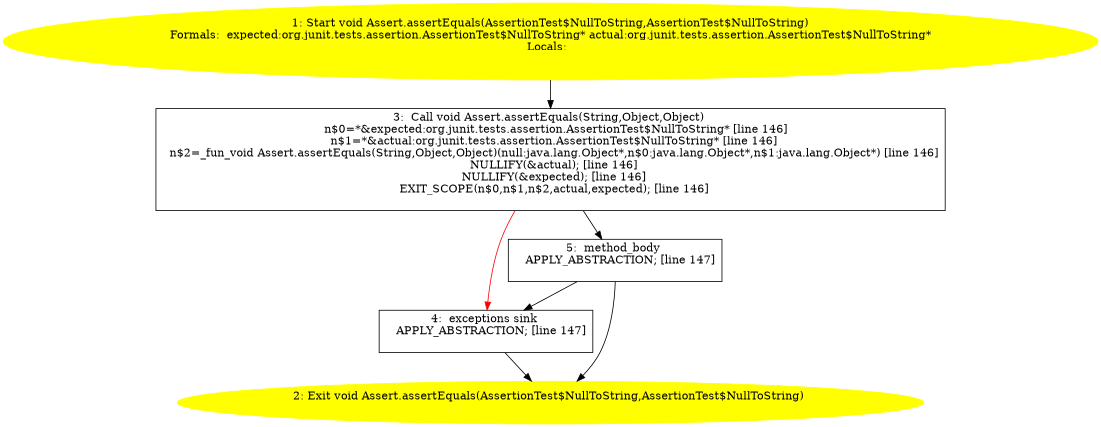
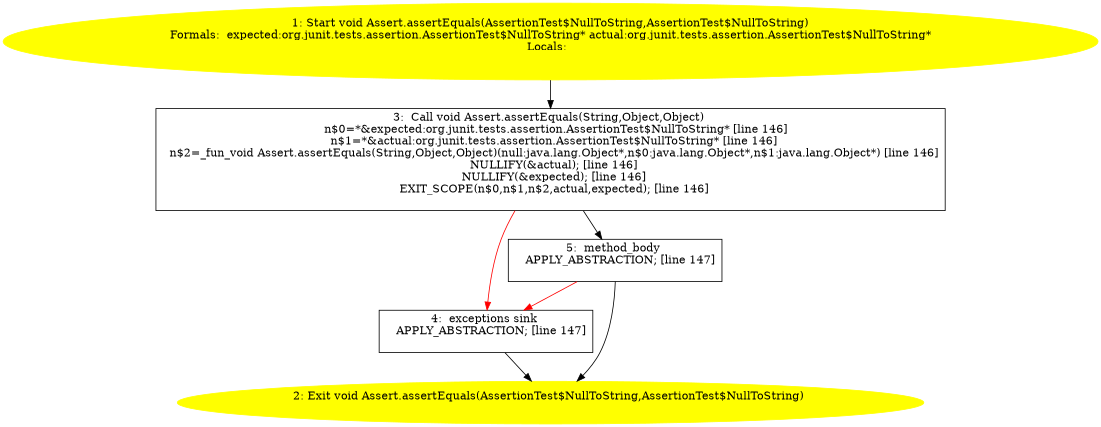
edge "5:  method_body APPLY_ABSTRACTION; [line 147]" -> "4:  exceptions sink APPLY_ABSTRACTION; [line 147]": color black -> red
